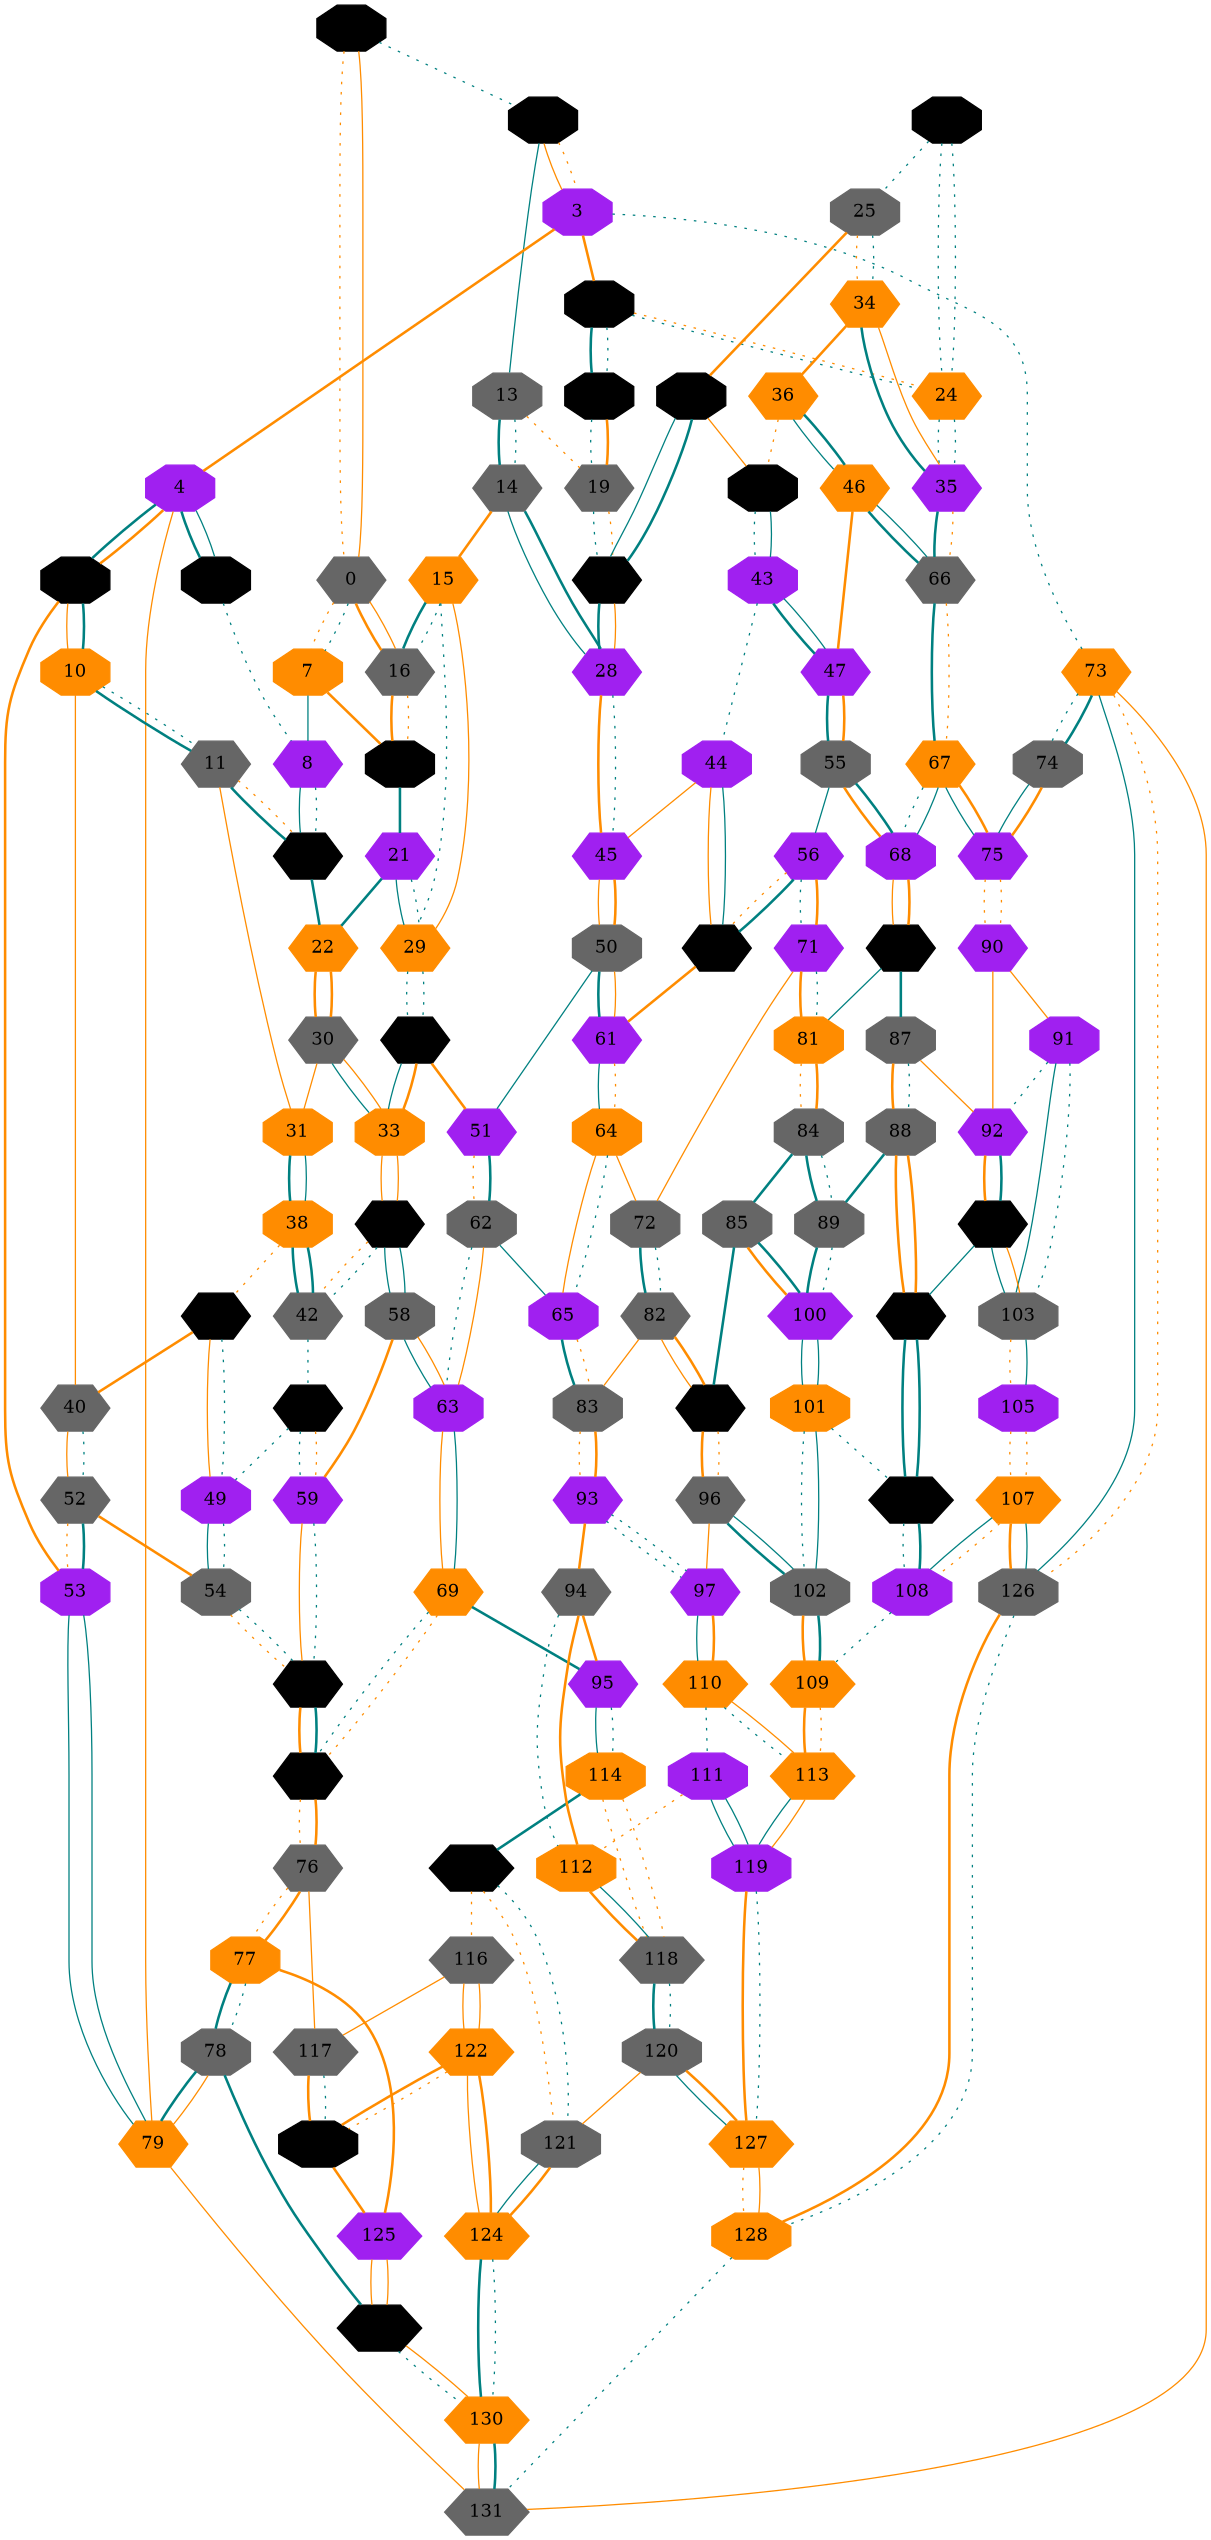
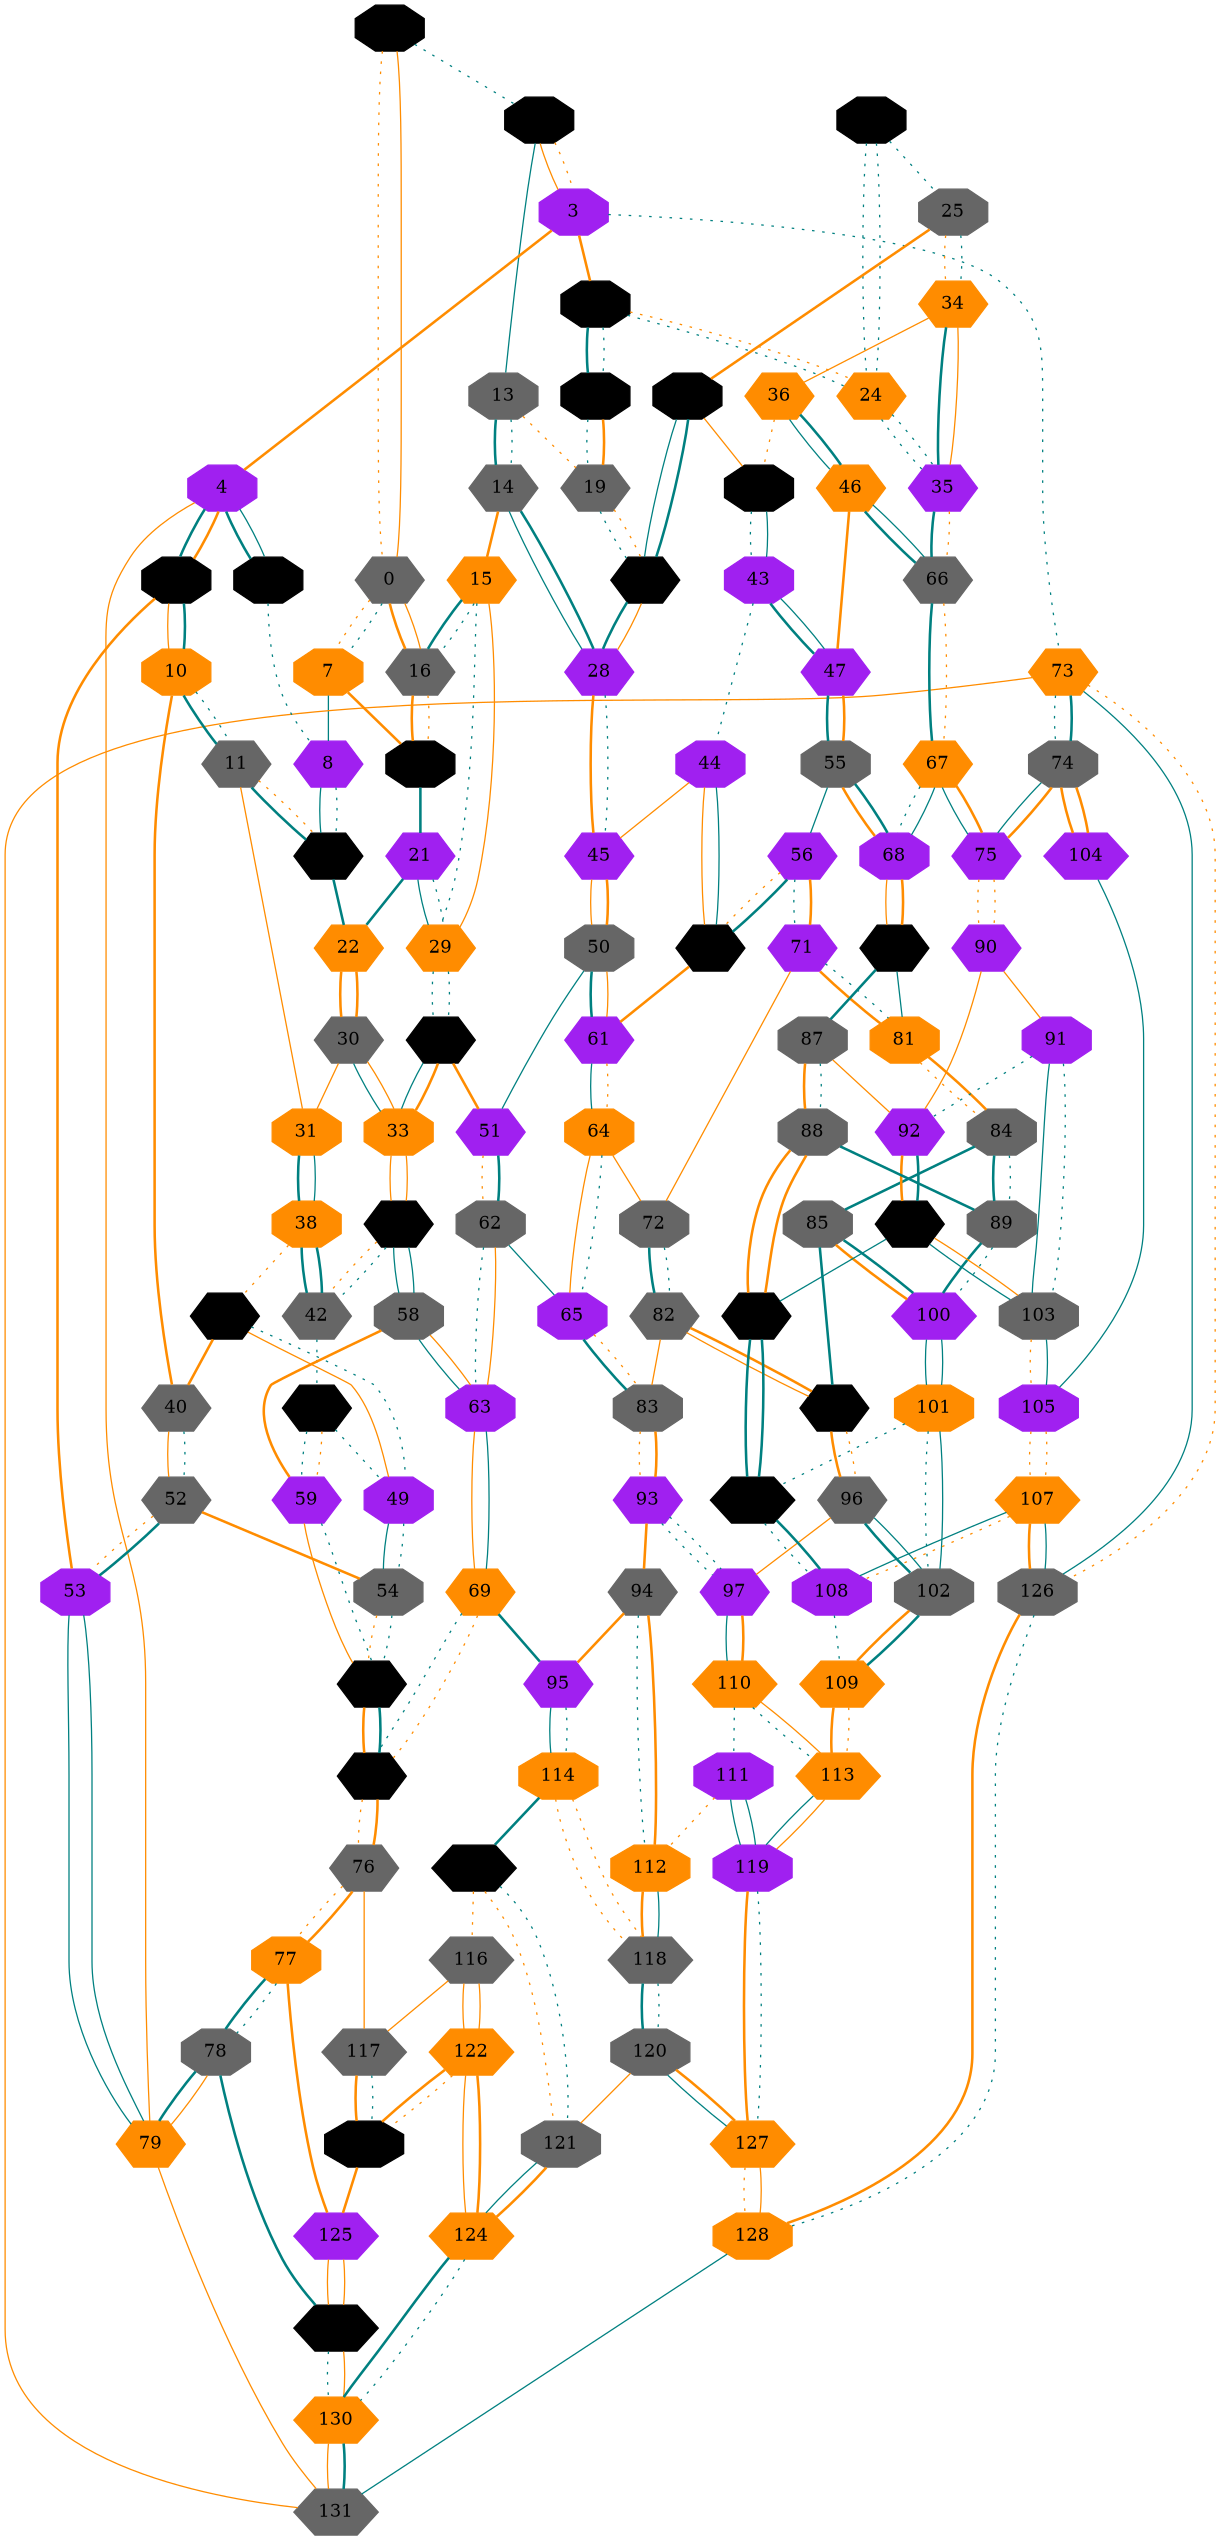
edge "34" -- "36": style bold -> solid
node "104": added
edge "10" -- "40": style solid -> bold
edge "128" -- "131": style dotted -> solid
